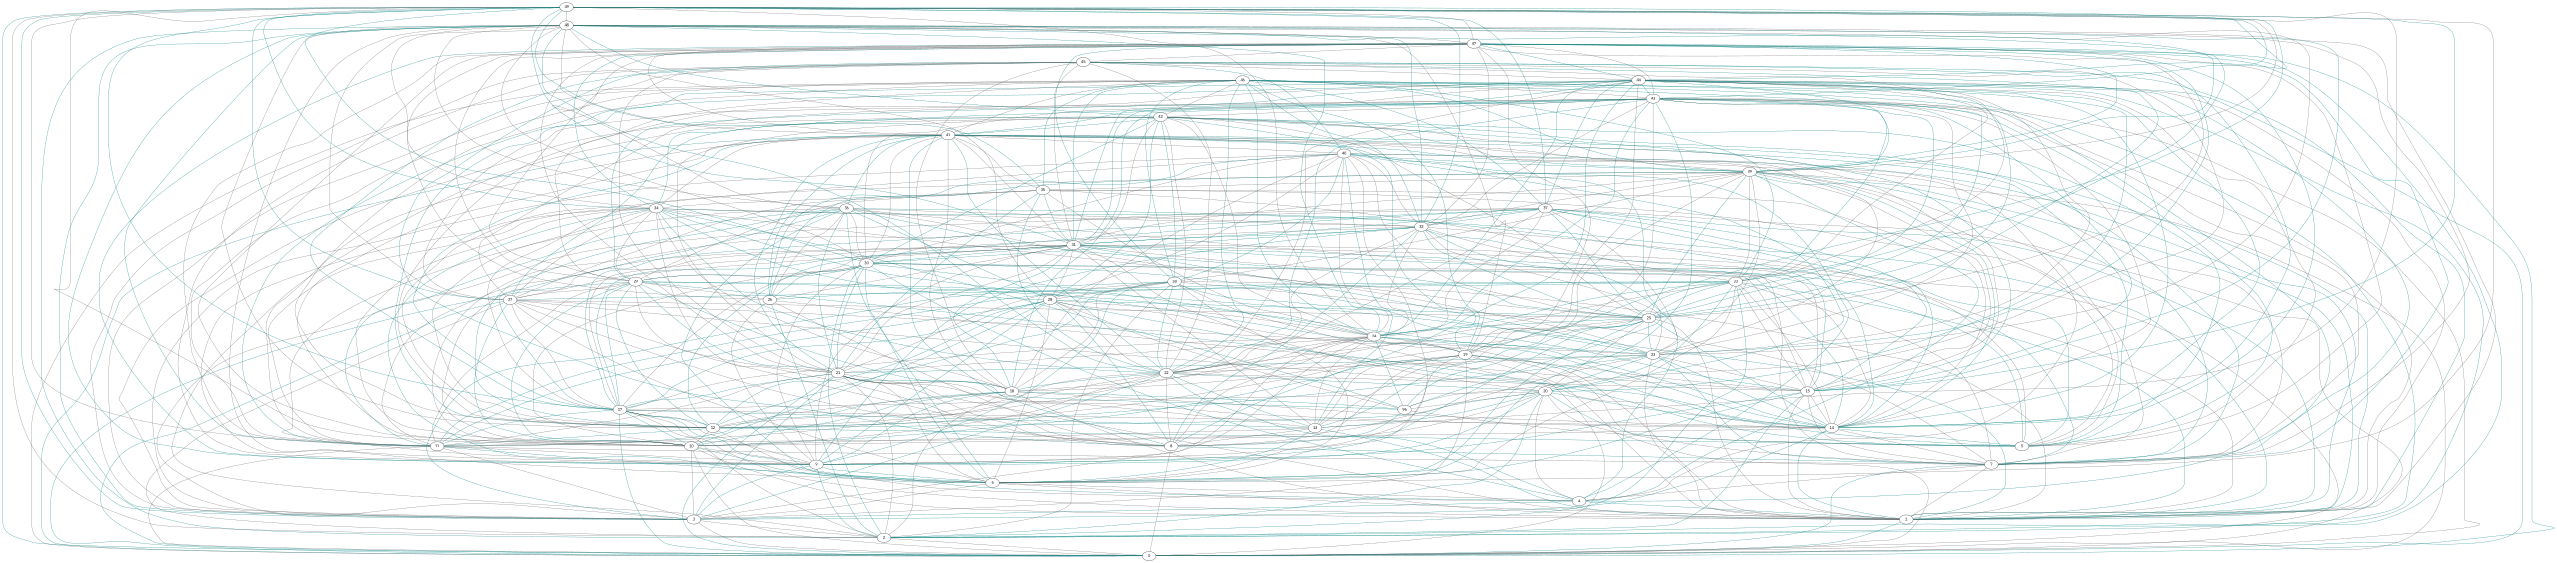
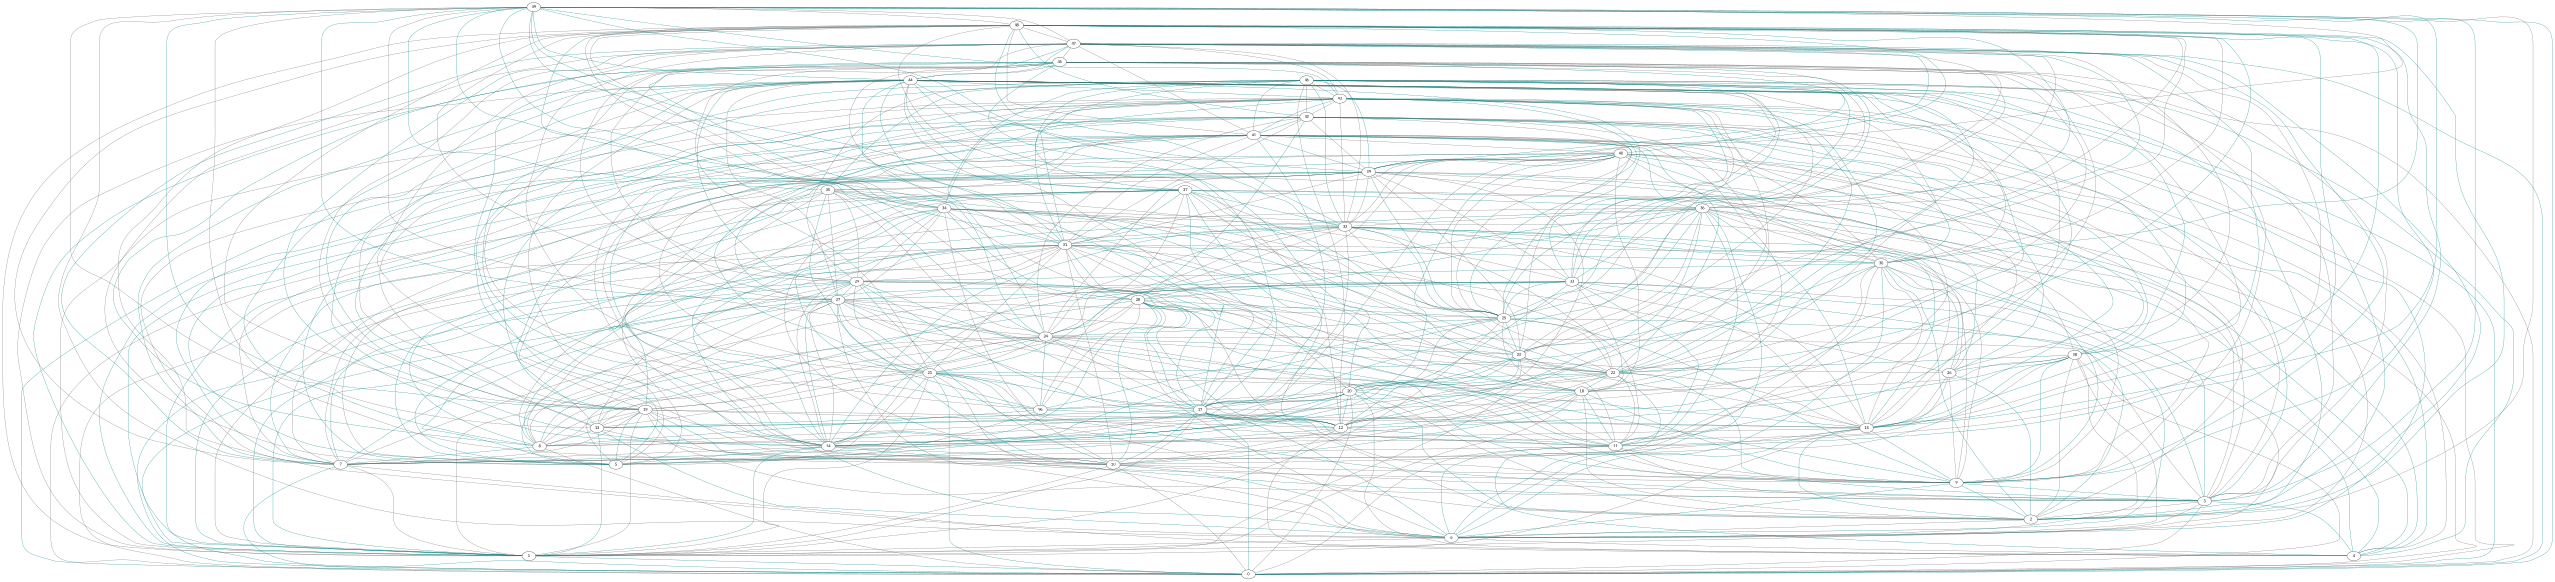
edge "45" -- "15": added
edge "45" -- "36": added
edge "44" -- "3": added
edge "49" -- "11": removed
edge "41" -- "34": removed
edge "44" -- "13": added
edge "39" -- "26": removed
edge "37" -- "36": added
edge "44" -- "17": added
edge "43" -- "24": removed
edge "36" -- "5": added
edge "34" -- "1": removed
edge "32" -- "3": added
edge "32" -- "96": added
edge "30" -- "23": removed
edge "38" -- "28": removed
edge "30" -- "24": removed
edge "38" -- "21": removed
edge "33" -- "14": now "19" -- "14"
edge "27" -- "7": added
edge "41" -- "8": now "35" -- "8"
edge "27" -- "5": added
edge "23" -- "21": removed
edge "27" -- "15": added
edge "27" -- "9": added
edge "96" -- "15": added
edge "4" -- "1": removed
edge "2" -- "0": now "2" -- "6"
